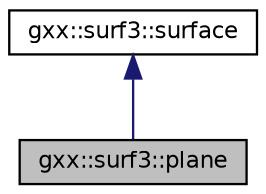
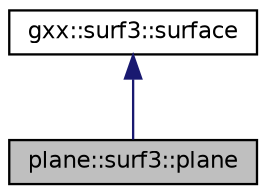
node "gxx::surf3::plane": label "gxx::surf3::plane" -> "plane::surf3::plane"
